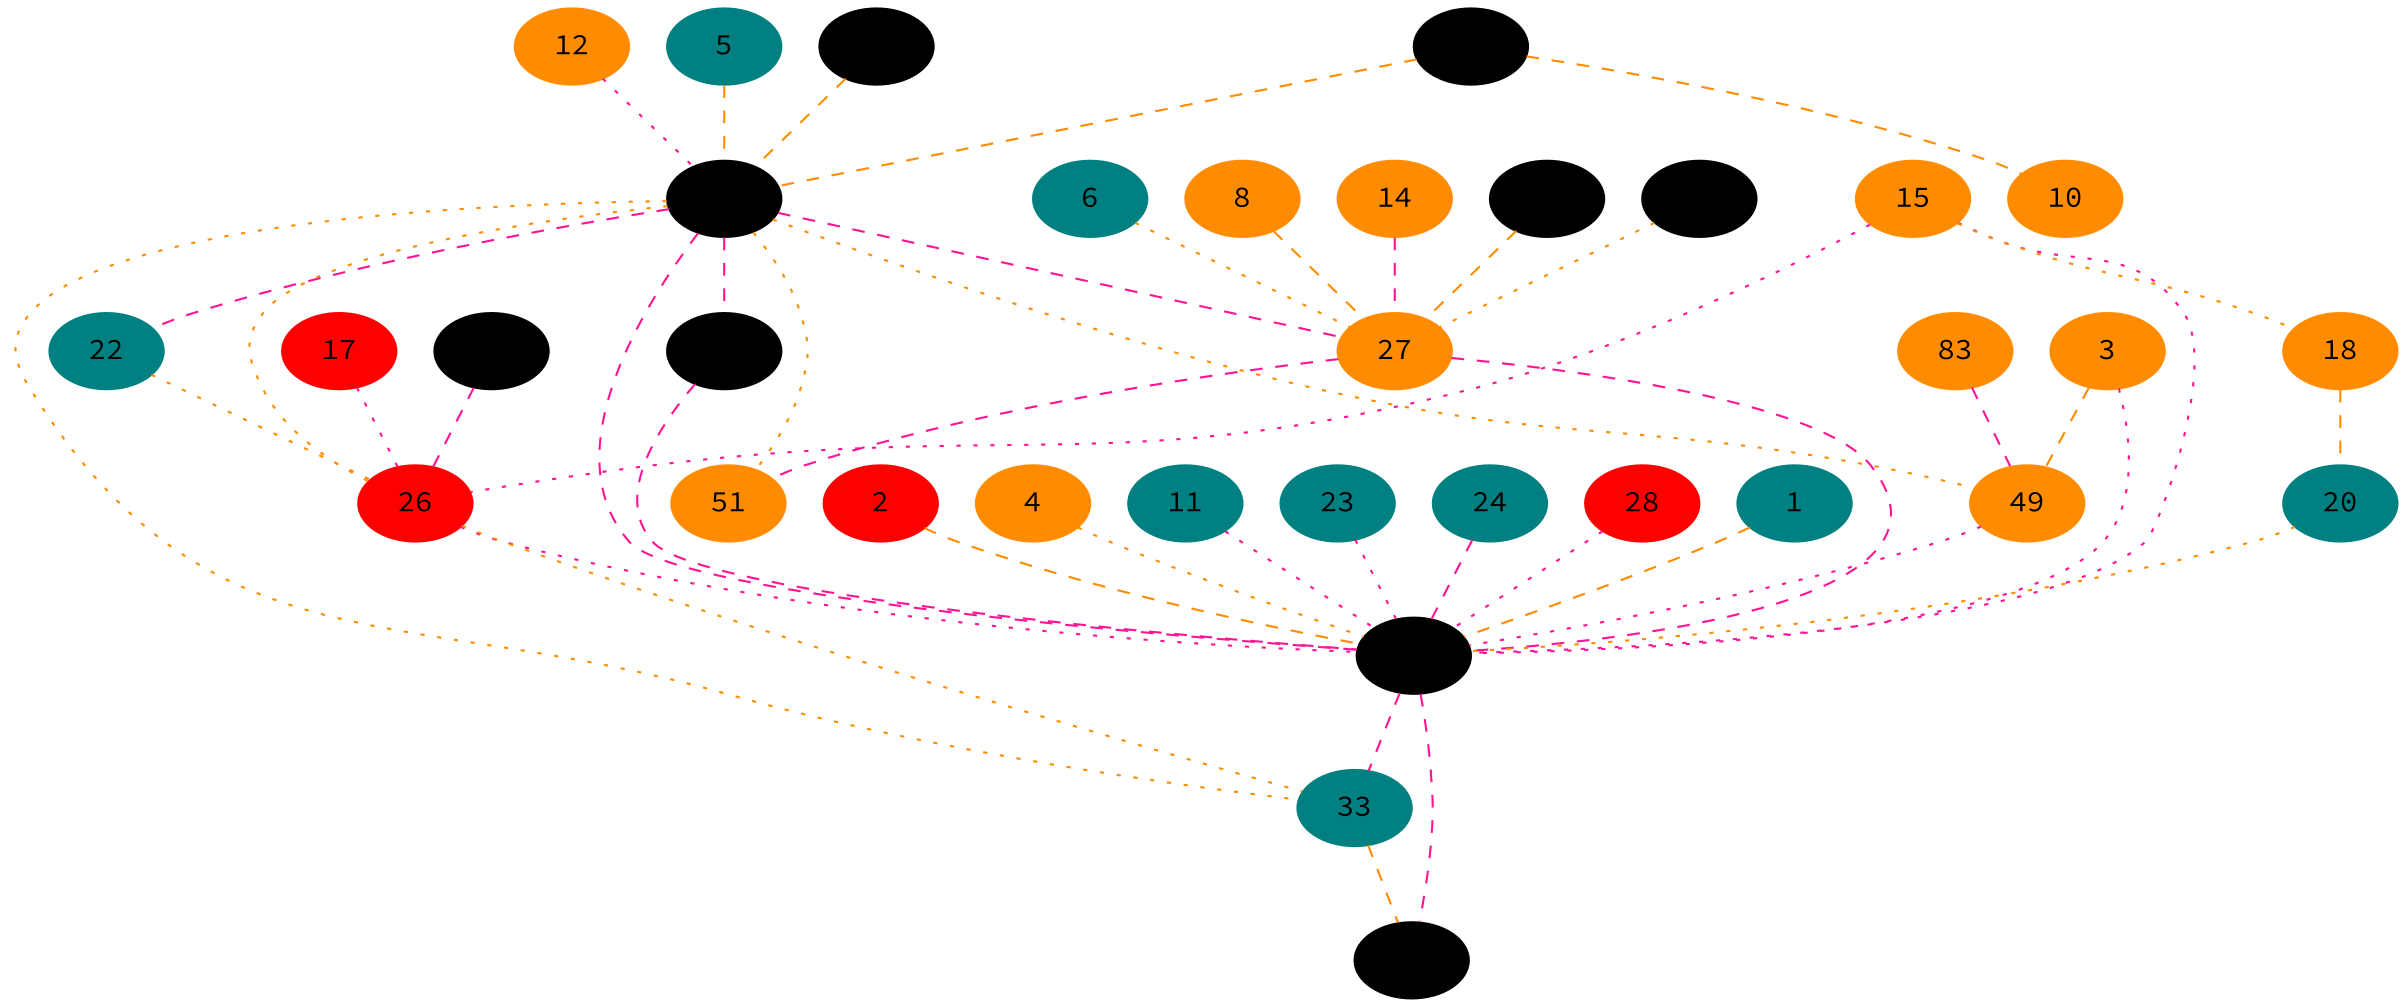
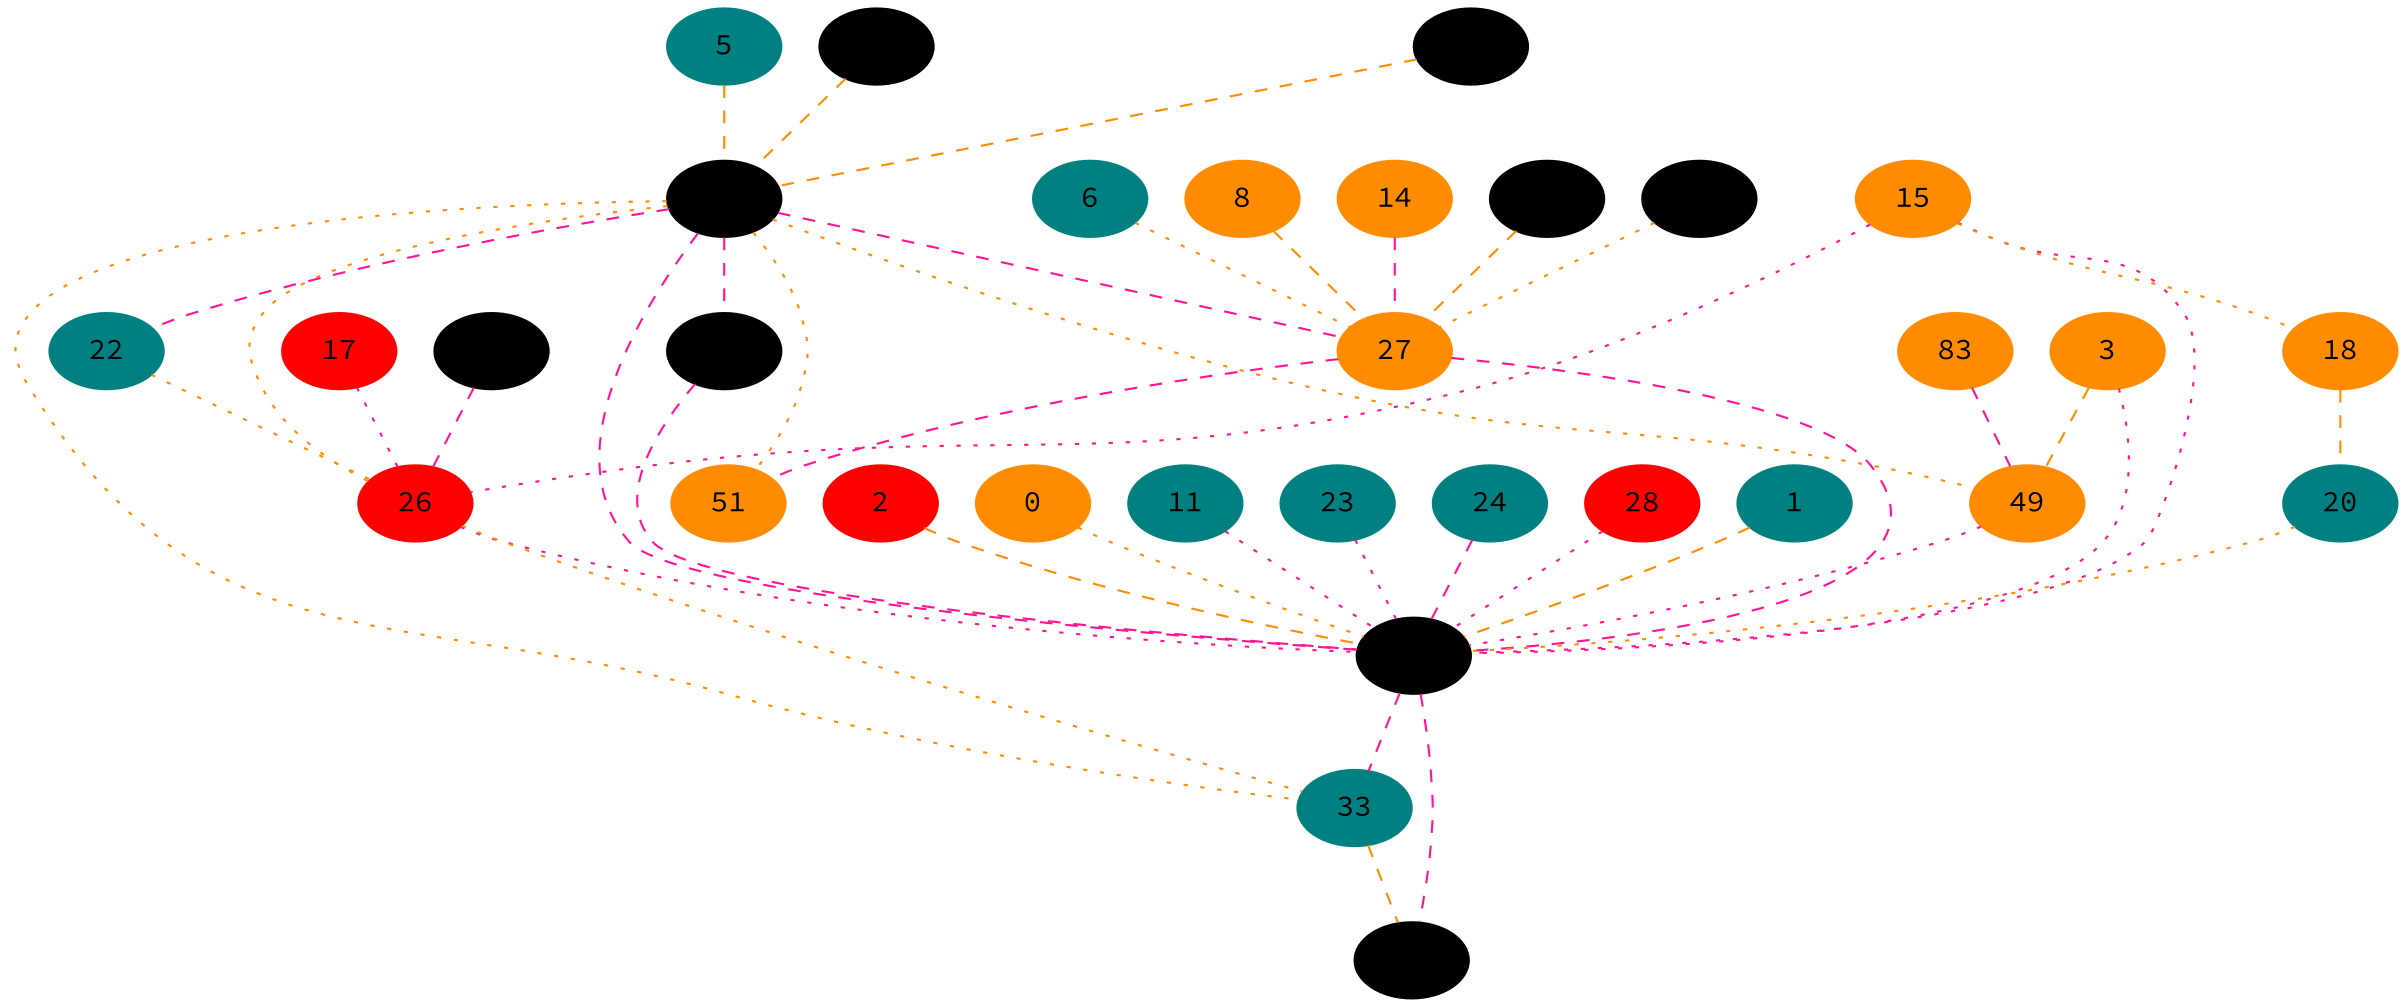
node "12": removed
node "10": removed
node "4": label "4" -> "0"
